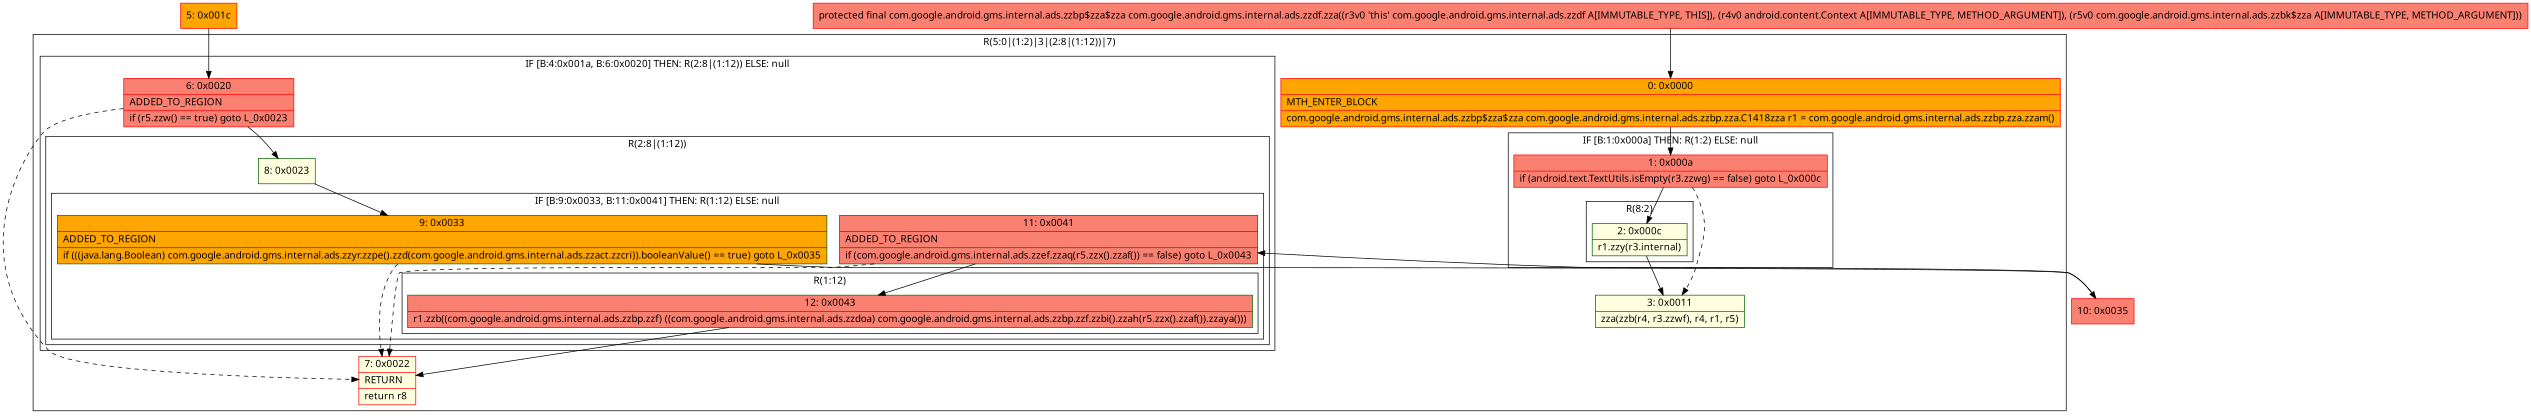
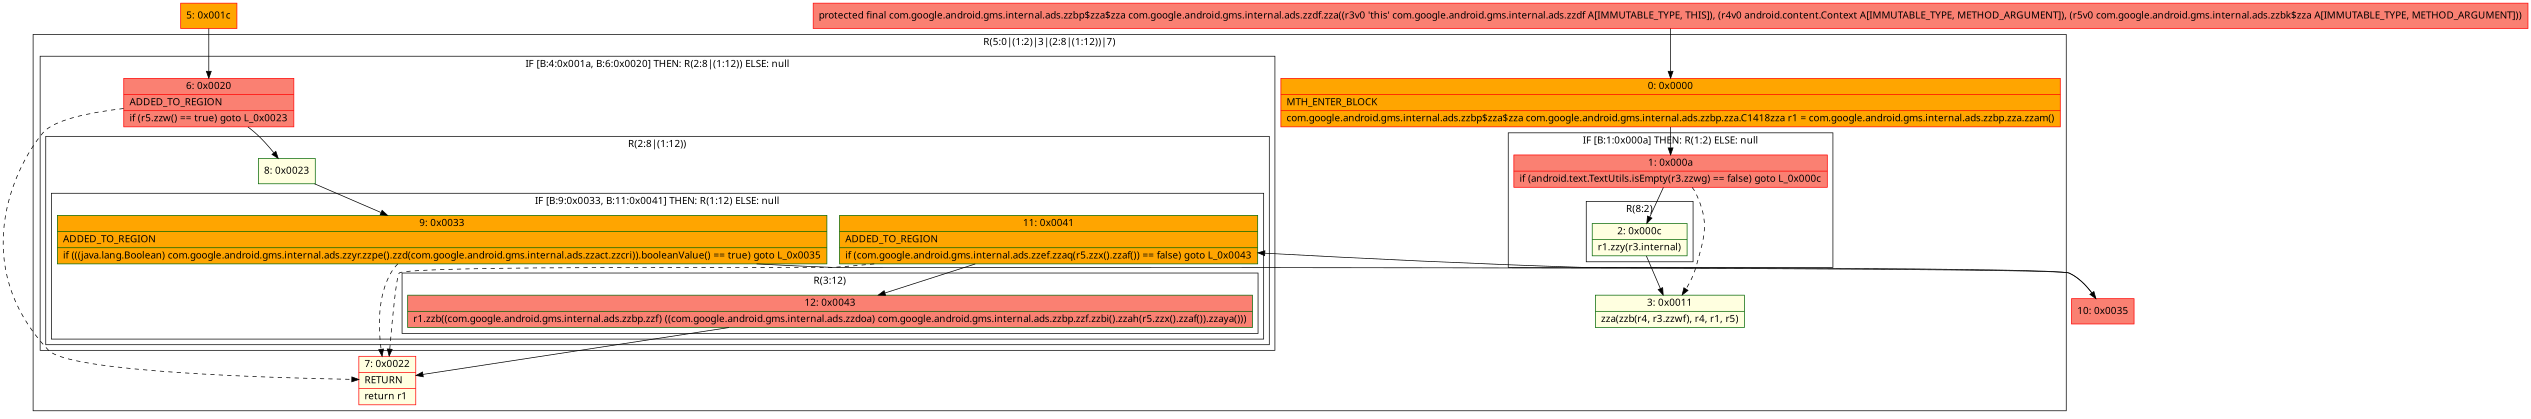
node "11: 0x0041": fillcolor salmon -> orange
cluster "R(1:12)": label "R(1:12)" -> "R(3:12)"
node "7: 0x0022": text "return r8" -> "return r1"
